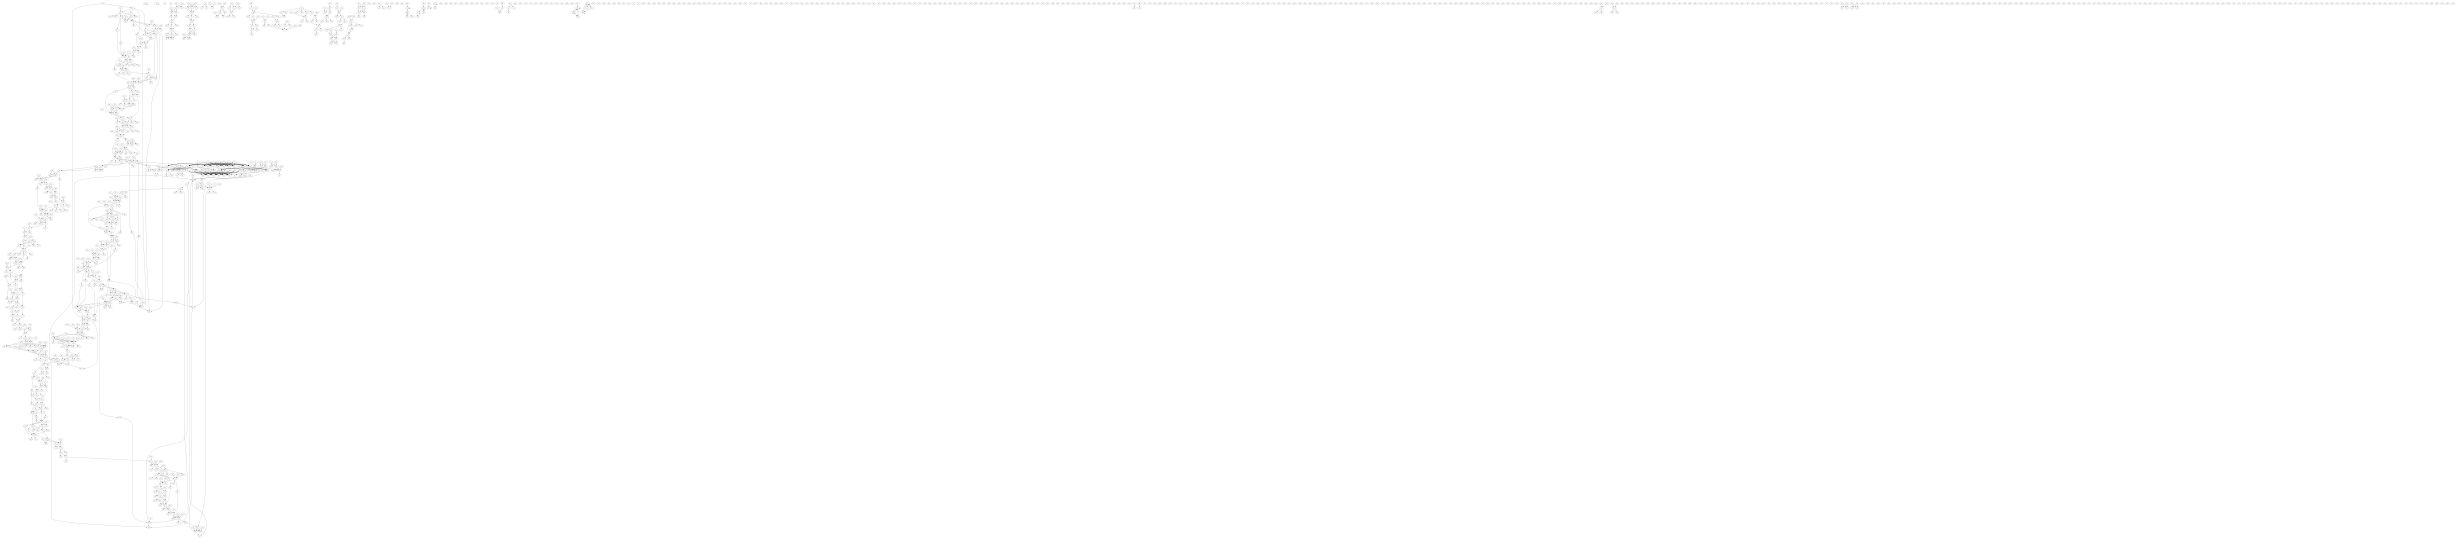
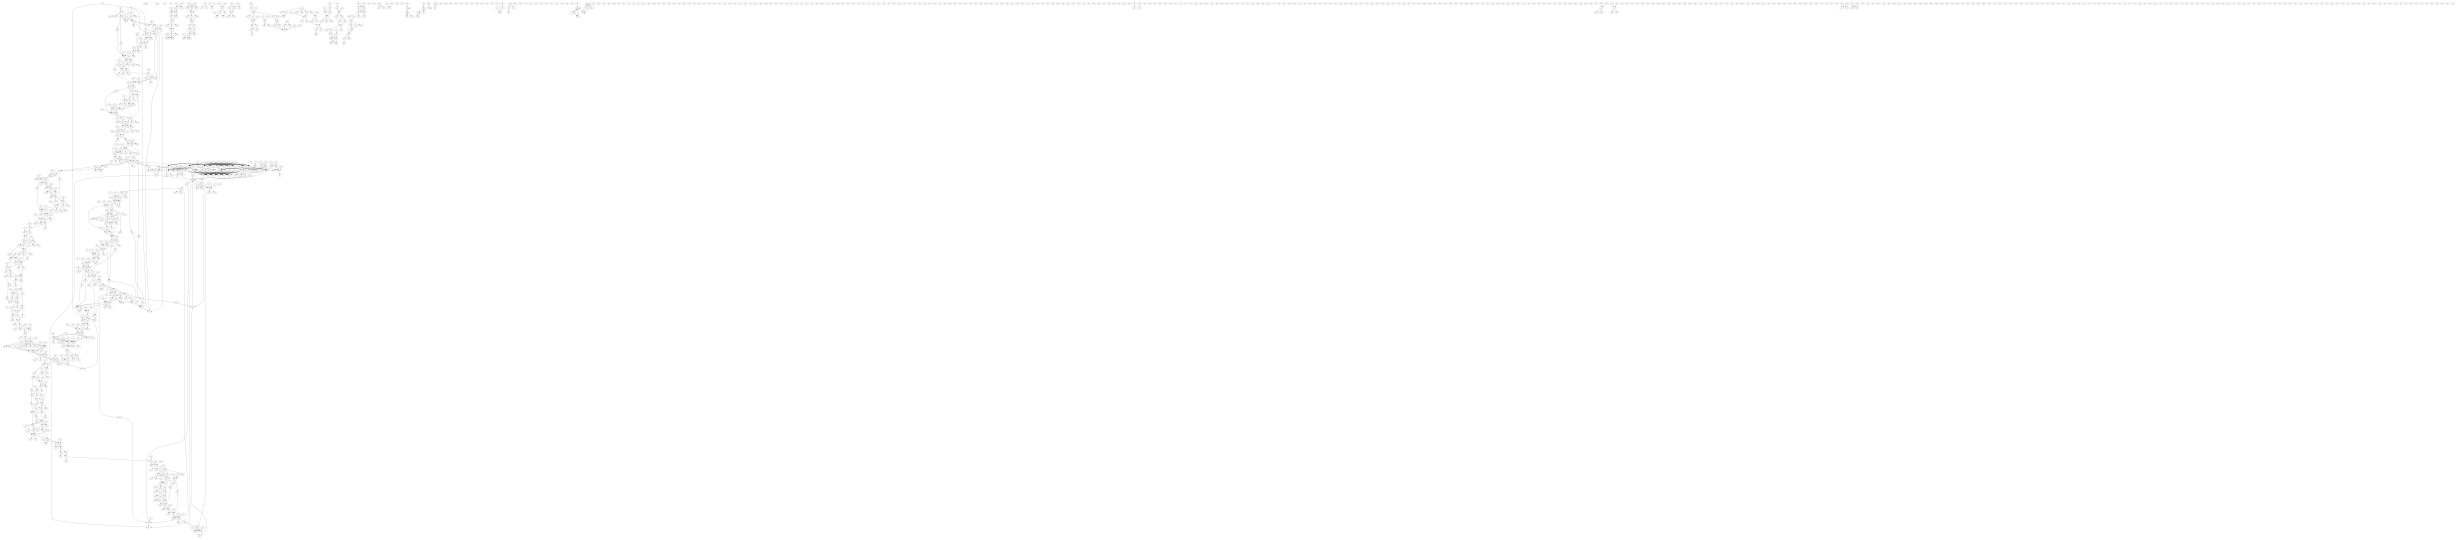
node "4089+": added
